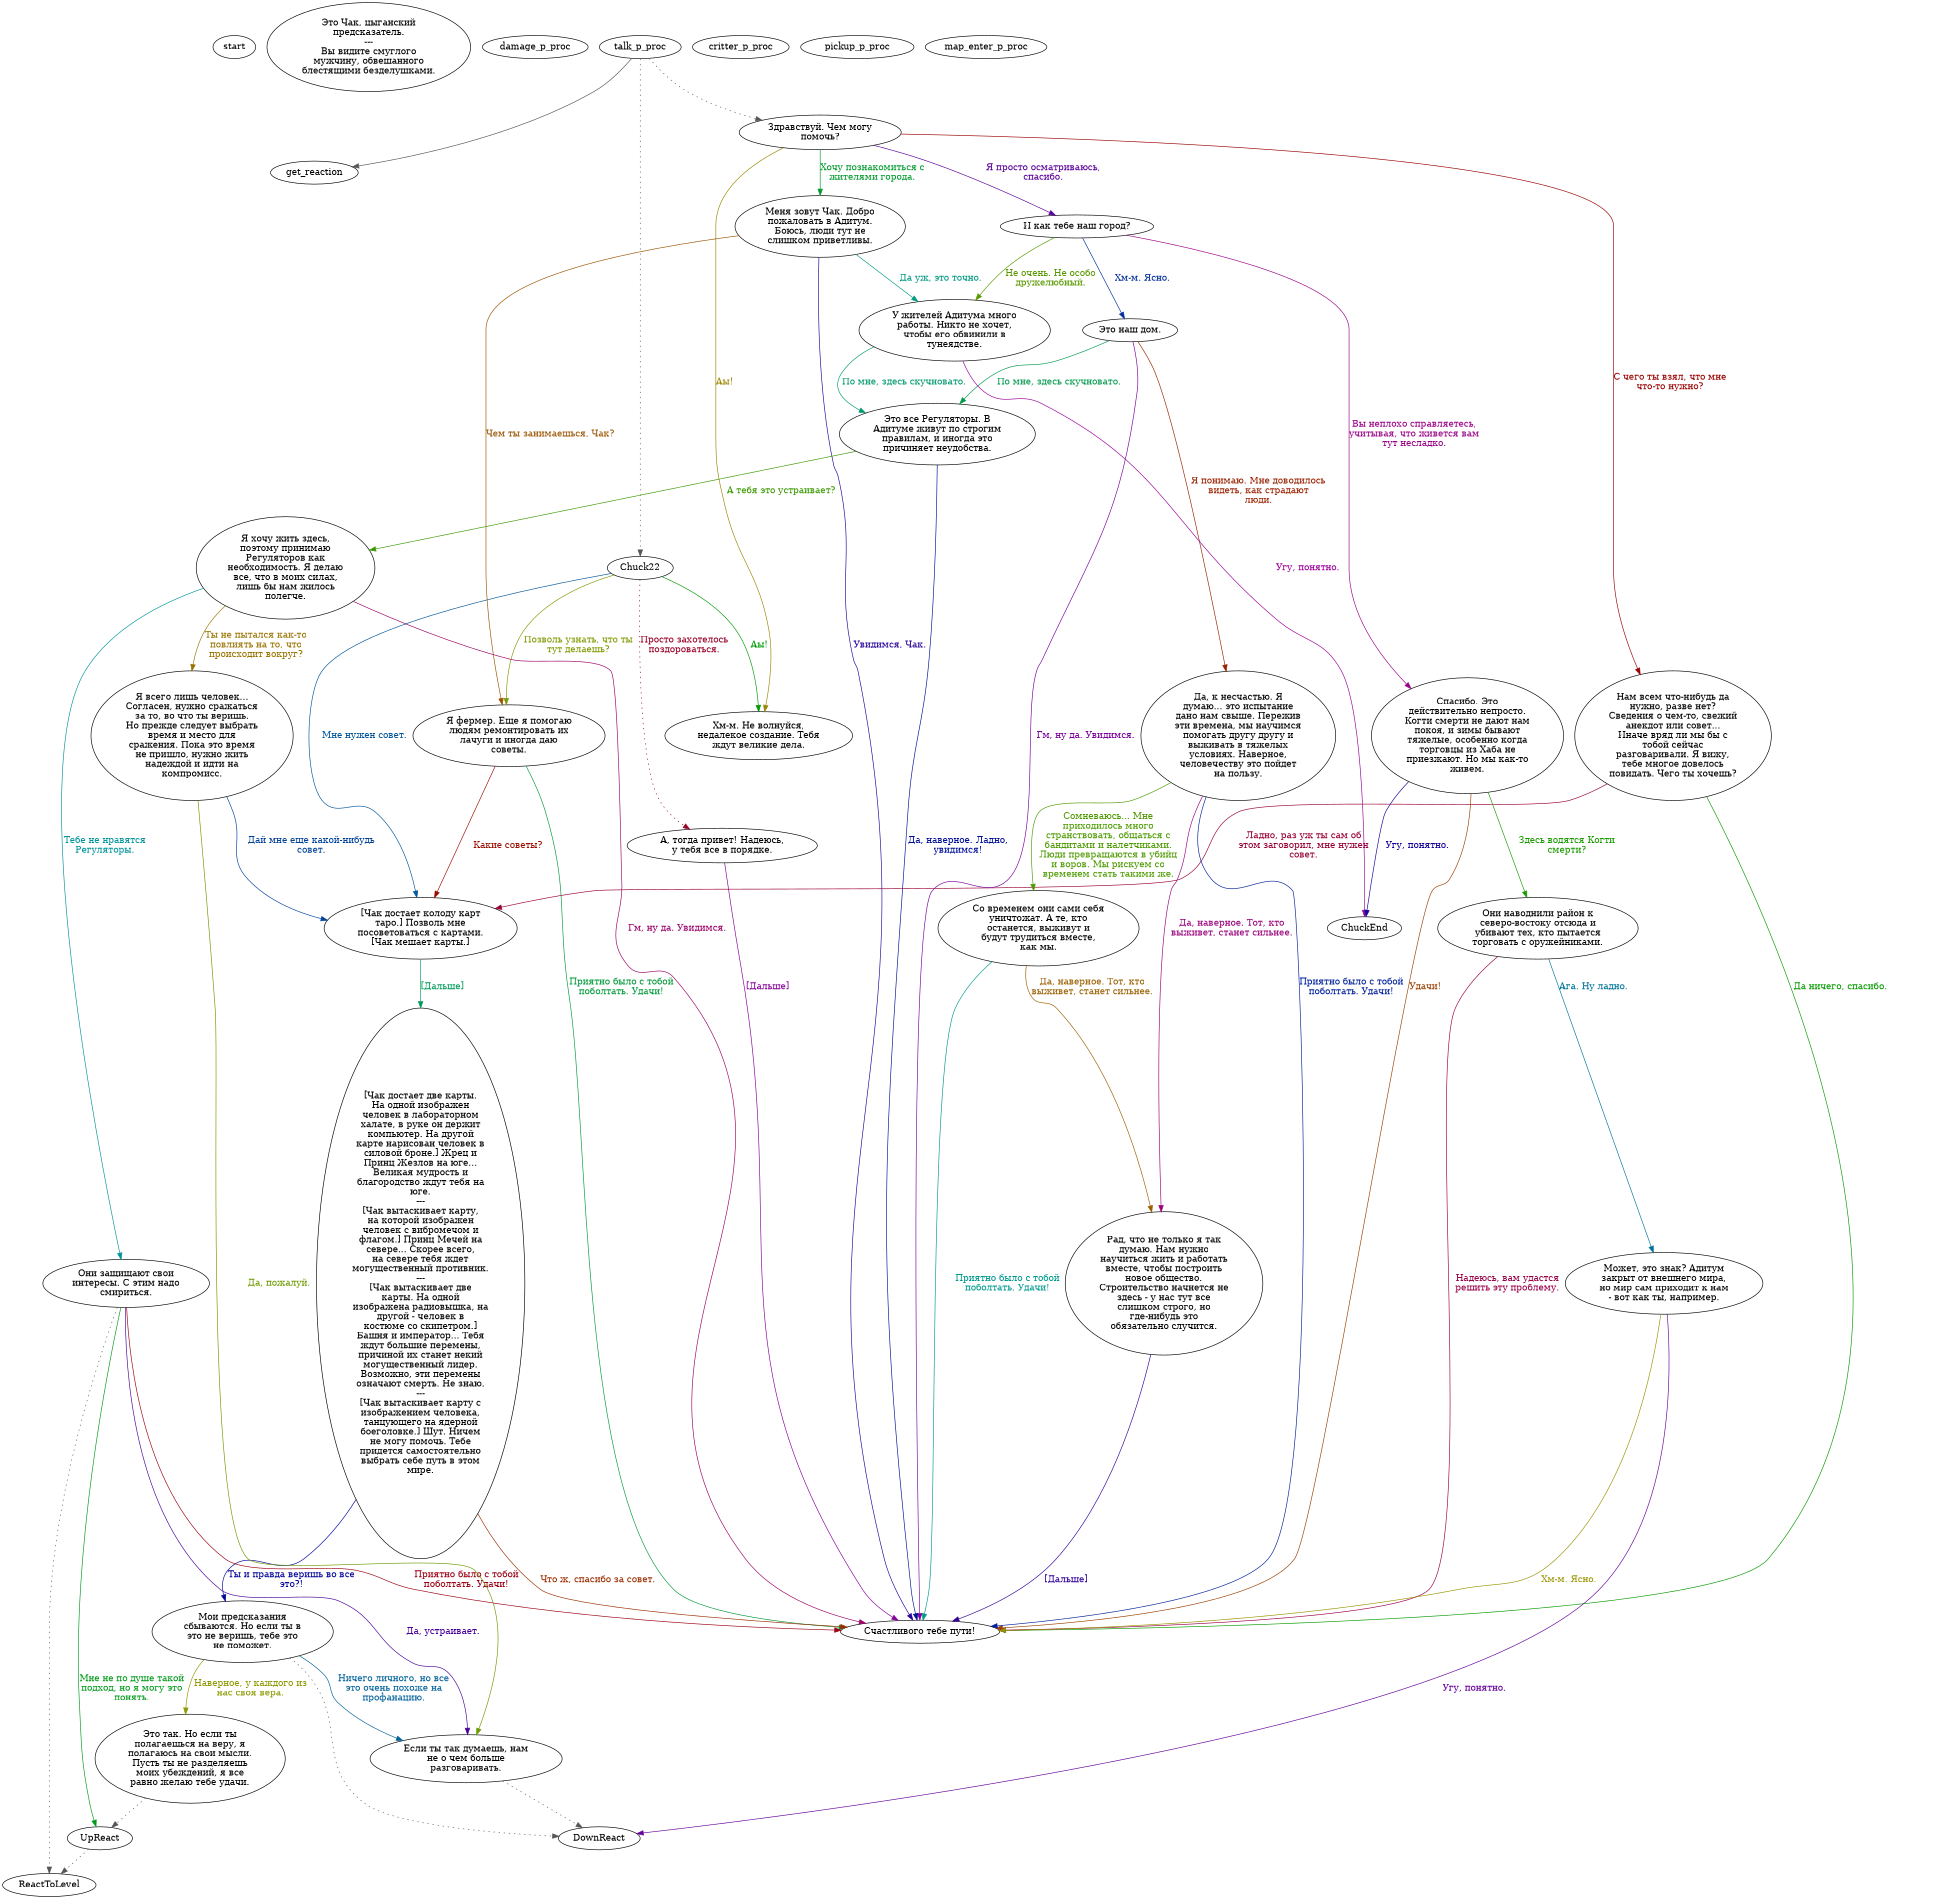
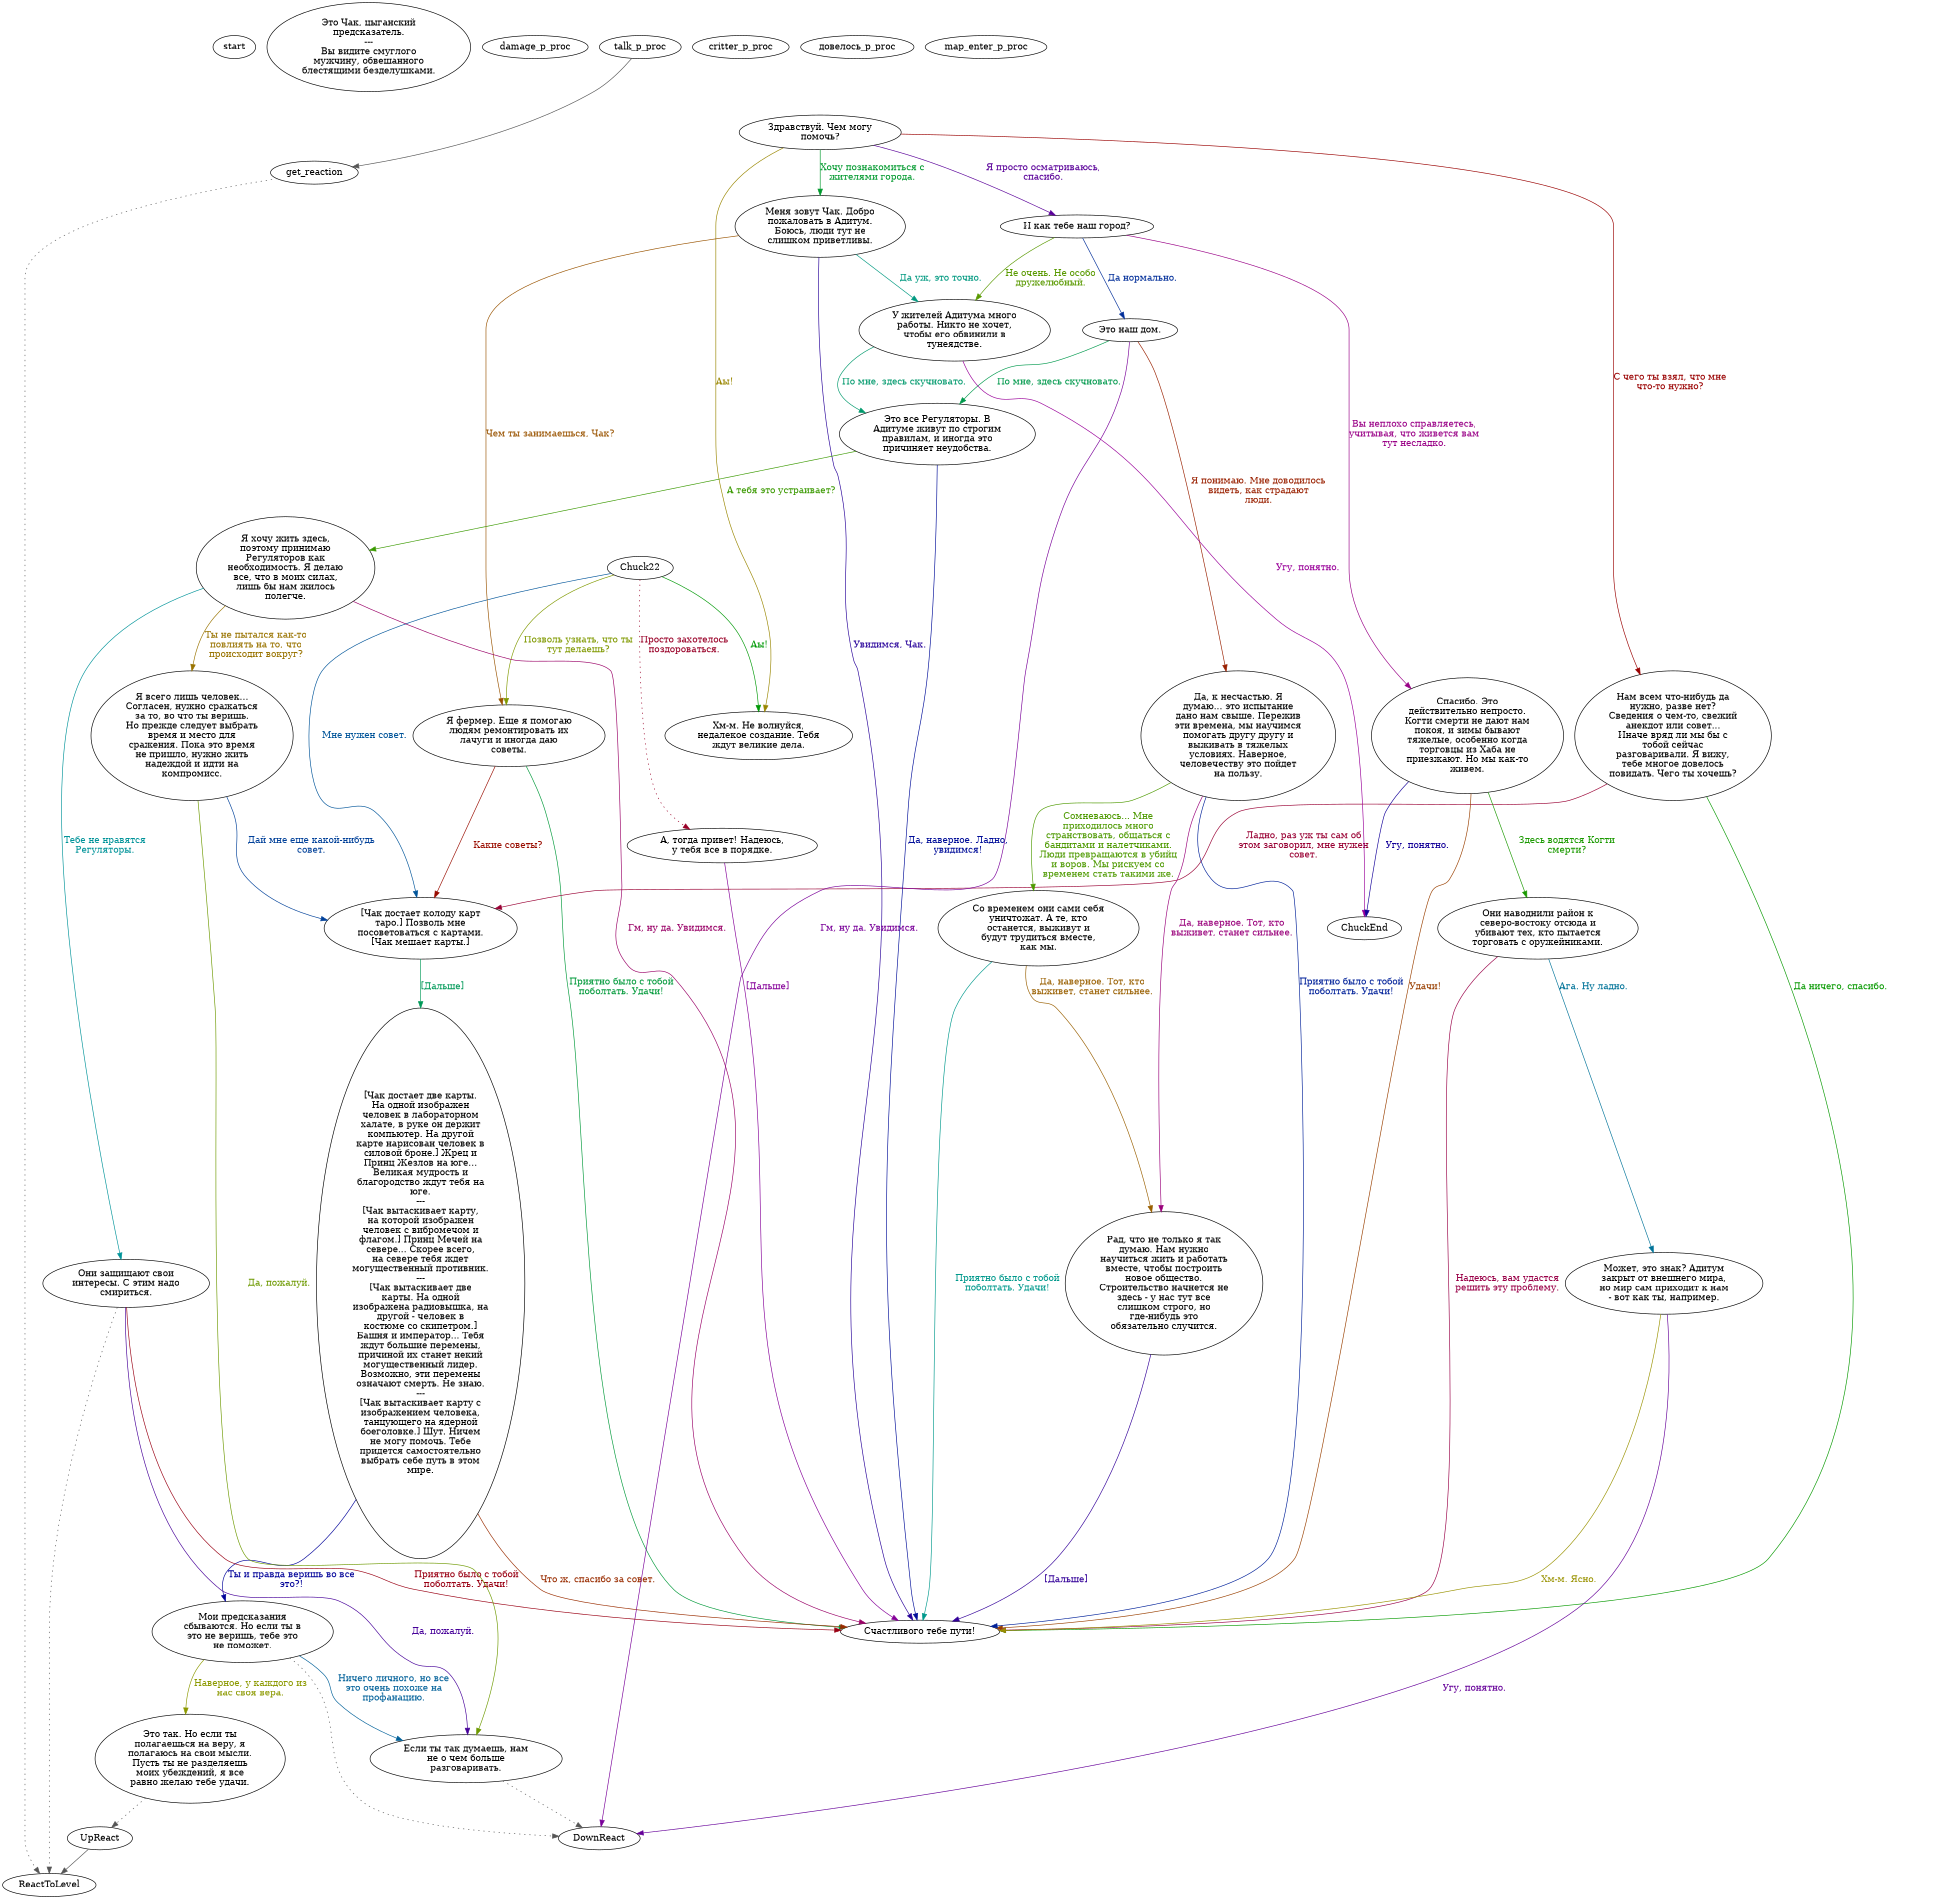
node "pickup_p_proc": label "pickup_p_proc" -> "довелось_p_proc"
edge "talk_p_proc" -> "Здравствуй. Чем могу помочь?": removed
edge "И как тебе наш город?" -> "Это наш дом.": label "Хм-м. Ясно." -> "Да нормально."
edge "talk_p_proc" -> "Chuck22": removed
edge "Это наш дом." -> "Счастливого тебе пути!": now "Это наш дом." -> "DownReact"
edge "get_reaction" -> "ReactToLevel": added
edge "Они защищают свои интересы. С этим надо смириться." -> "UpReact": removed, label "Мне не по душе такой подход, но я могу это понять."
edge "Они защищают свои интересы. С этим надо смириться." -> "Если ты так думаешь, нам не о чем больше разговаривать.": label "Да, устраивает." -> "Да, пожалуй."
edge "UpReact" -> "ReactToLevel": style dotted -> solid
